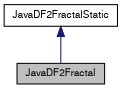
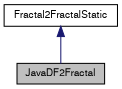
node "JavaDF2FractalStatic": label "JavaDF2FractalStatic" -> "Fractal2FractalStatic"
